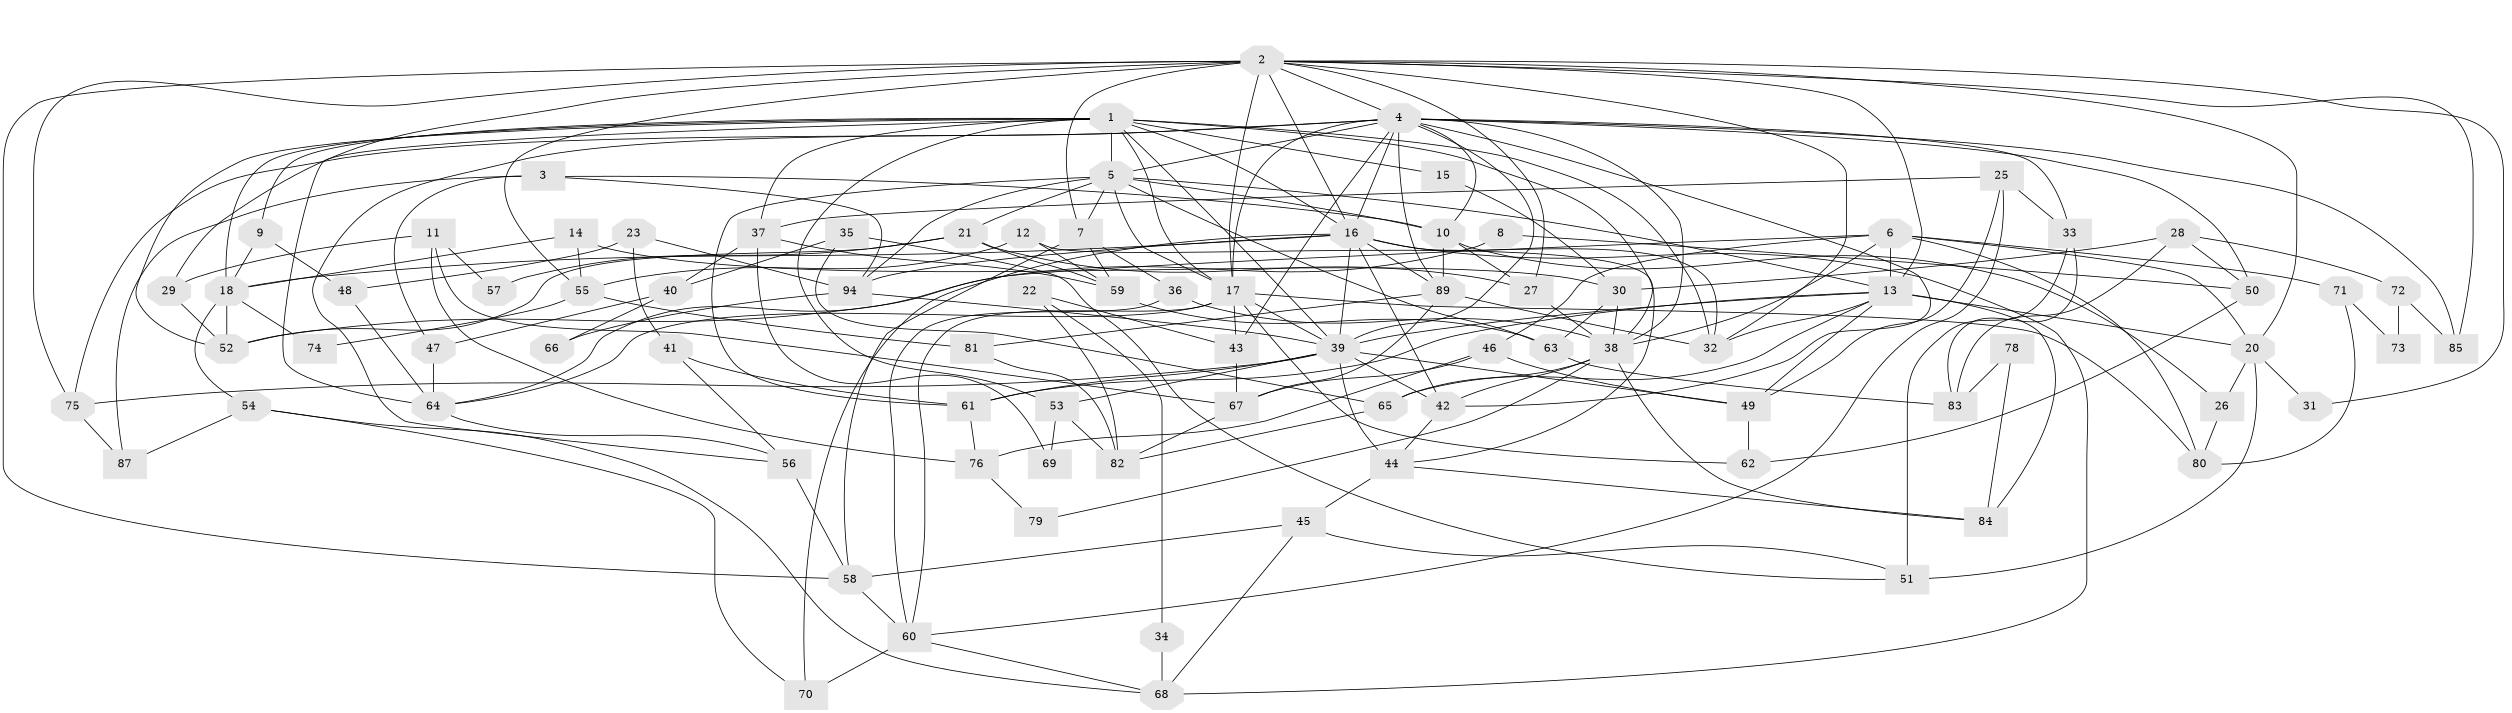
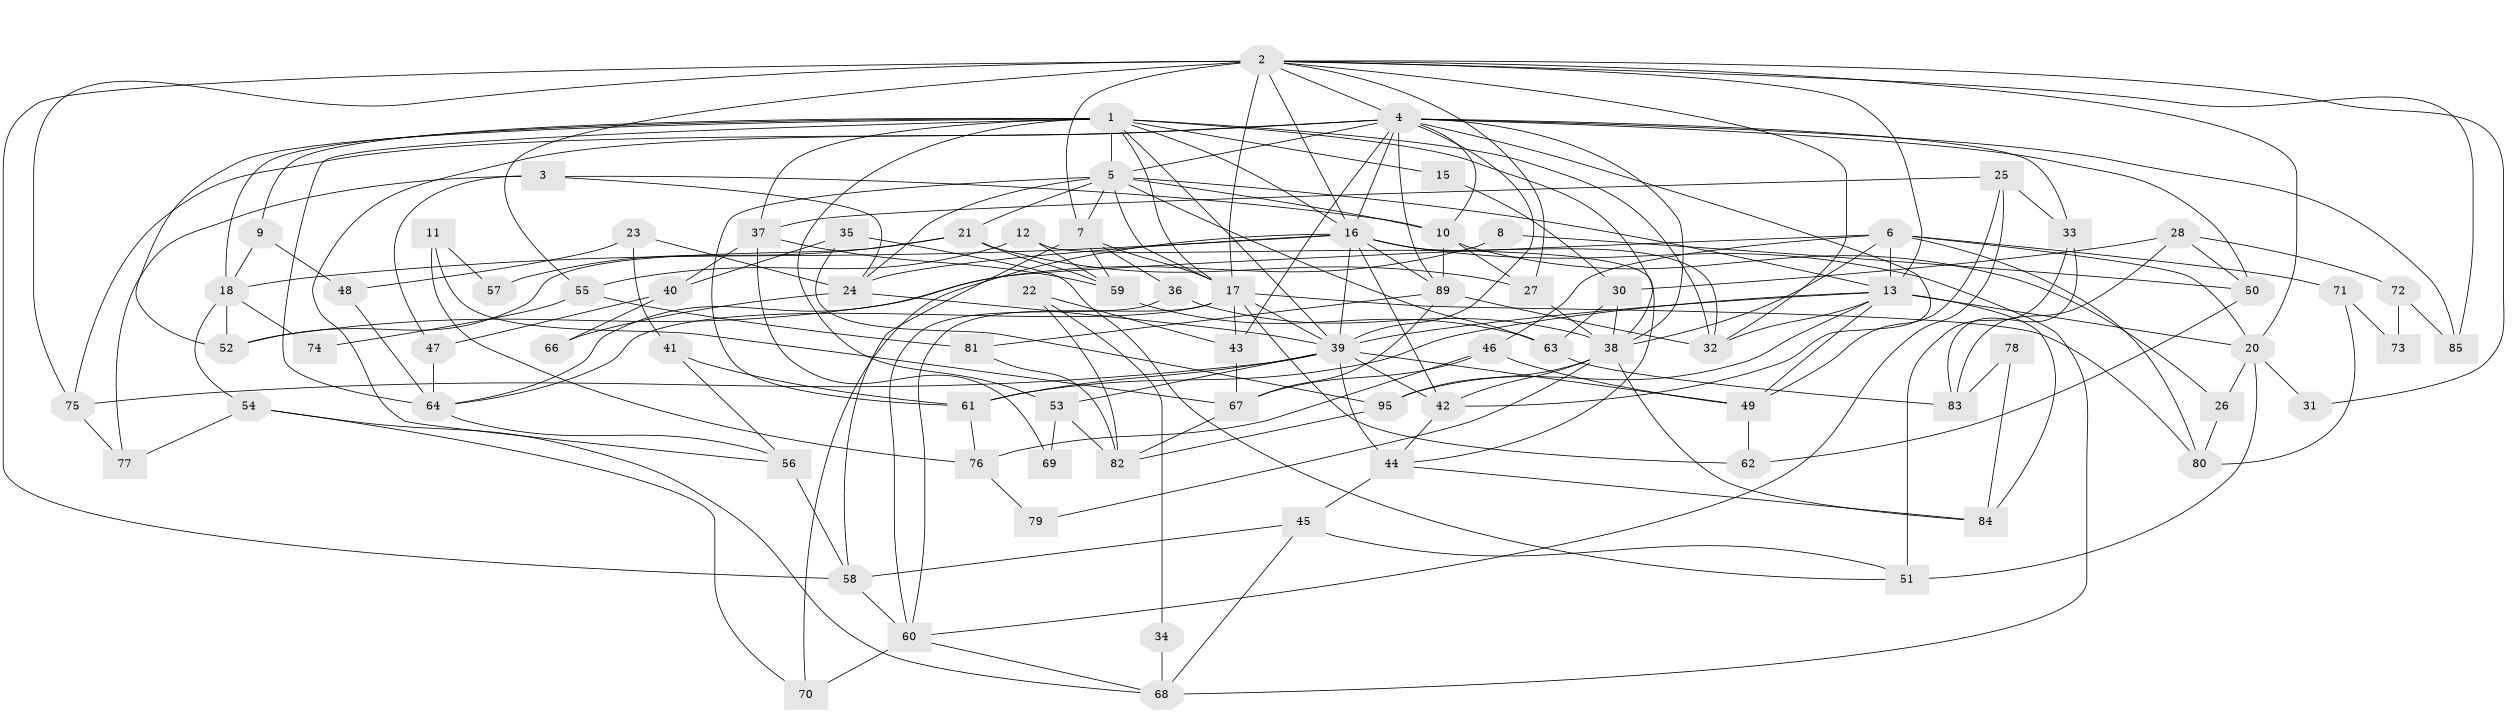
edge "4" -- "17": now "7" -- "17"
node "14": removed
node "29": removed
node "94": label "94" -> "24"
node "65": label "65" -> "95"
node "87": label "87" -> "77"
